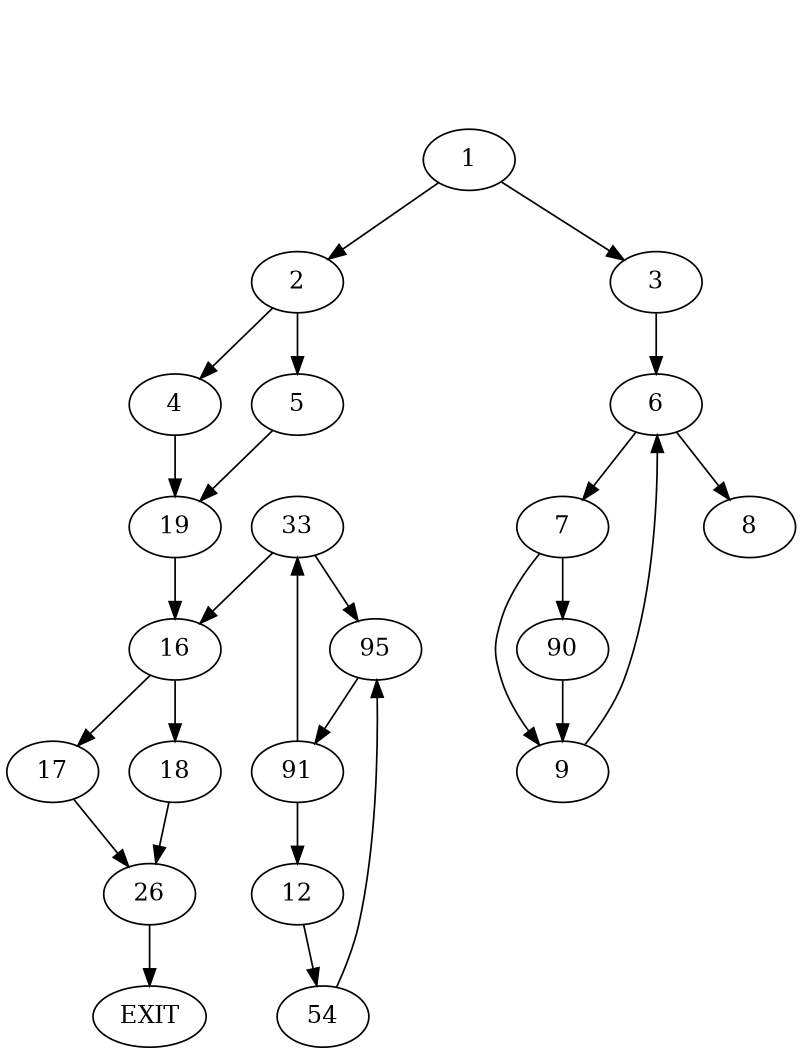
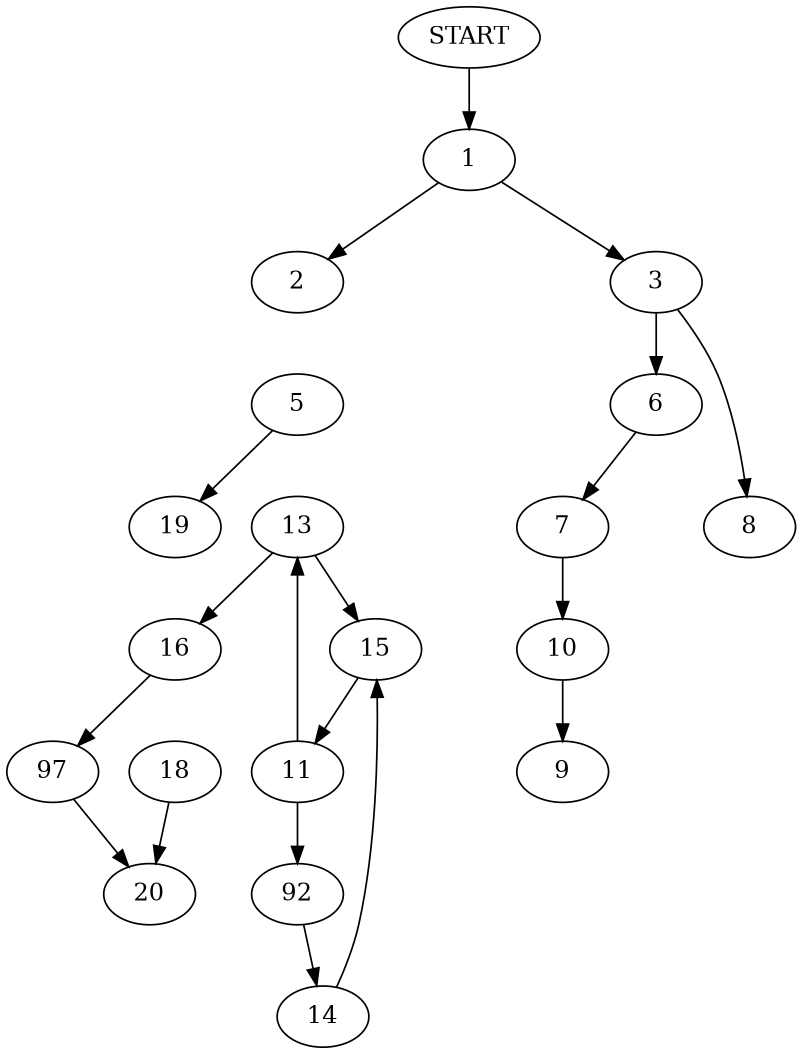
node "START": added
edge "2" -> "5": removed
node "4": removed
edge "6" -> "8": now "3" -> "8"
node "33": label "33" -> "13"
edge "19" -> "16": removed
edge "9" -> "6": removed
edge "7" -> "9": removed
node "95": label "95" -> "15"
node "90": label "90" -> "10"
edge "16" -> "18": removed
node "17": label "17" -> "97"
node "91": label "91" -> "11"
node "26": label "26" -> "20"
node "12": label "12" -> "92"
node "EXIT": removed
node "54": label "54" -> "14"
